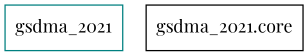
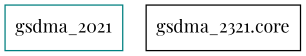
node "gsdma_2021.core": label "gsdma_2021.core" -> "gsdma_2321.core"
